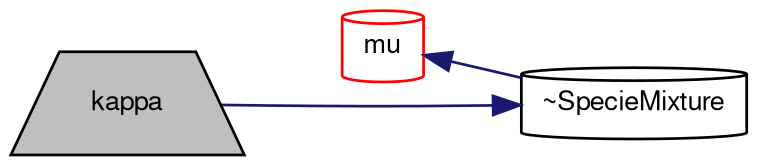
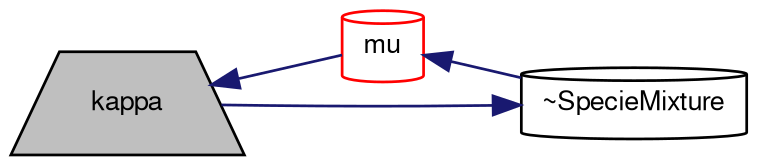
edge "mu" -> "kappa": added
